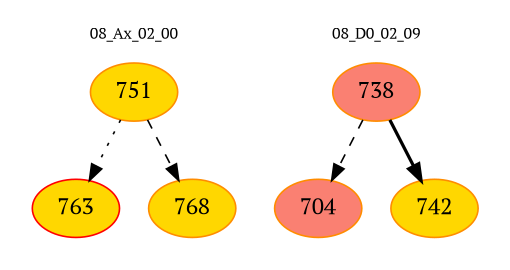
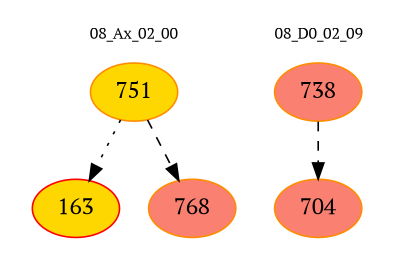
node "763": label "763" -> "163"
node "768": fillcolor gold -> salmon
node "742": removed
